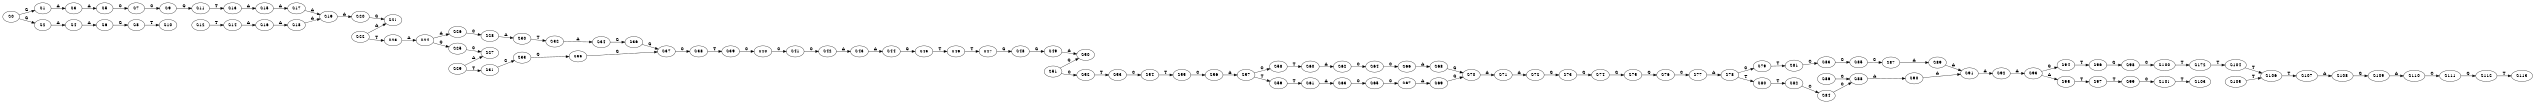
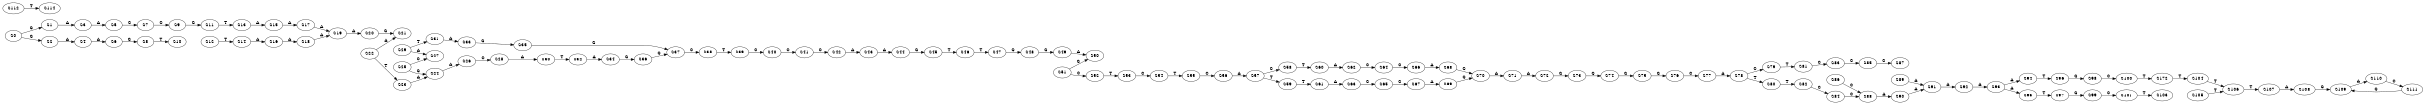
edge "S24" -> "S25": reversed
edge "S31" -> "S33": label "C" -> "A"
edge "S87" -> "S89": removed, label "A"
edge "S93" -> "S94": label "G" -> "A"
edge "S111" -> "S112": now "S111" -> "S109"
node "S113": label "S113" -> "S114"
edge "S97" -> "S99": label "T" -> "G"
